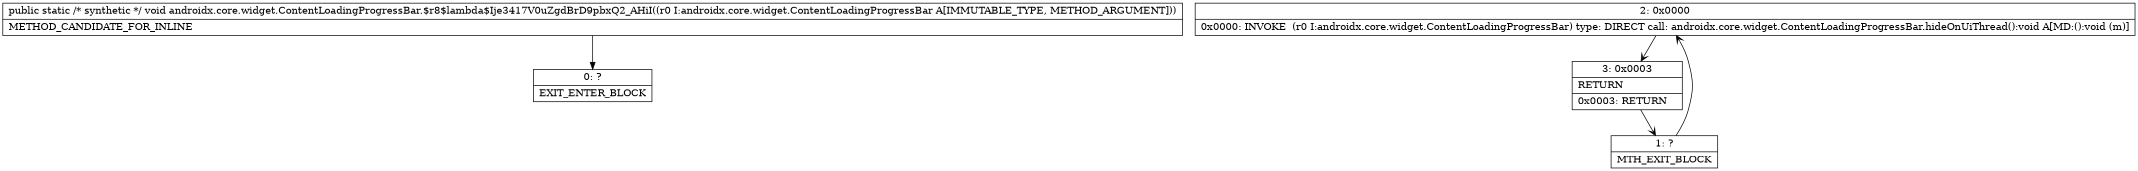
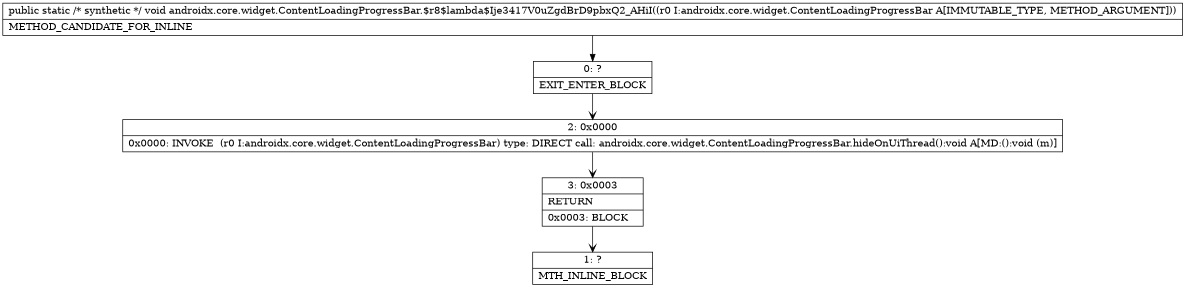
edge "1: ?" -> "2: 0x0000": now "0: ?" -> "2: 0x0000"
node "3: 0x0003": text "0x0003: RETURN" -> "0x0003: BLOCK"
node "1: ?": text "MTH_EXIT_BLOCK" -> "MTH_INLINE_BLOCK"
